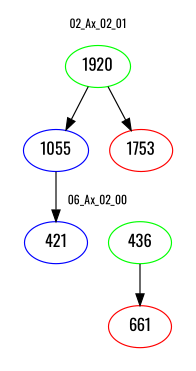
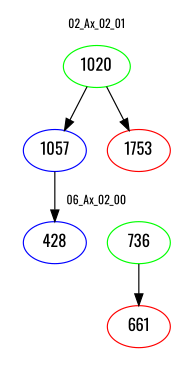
node "1920": label "1920" -> "1020"
node "1055": label "1055" -> "1057"
node "421": label "421" -> "428"
node "436": label "436" -> "736"
